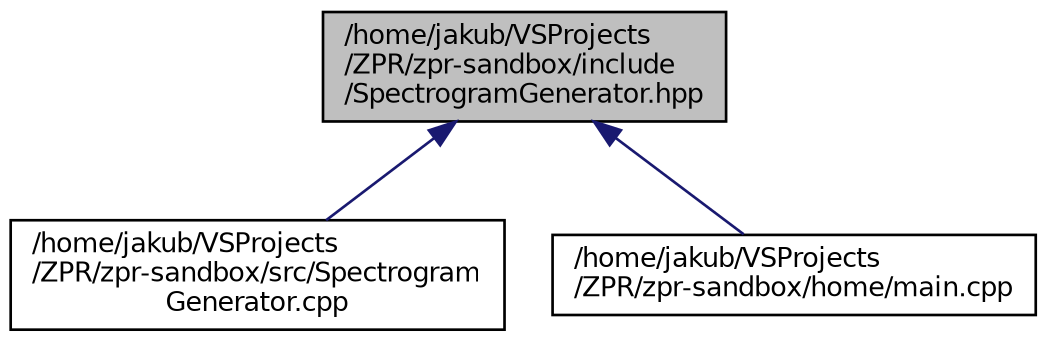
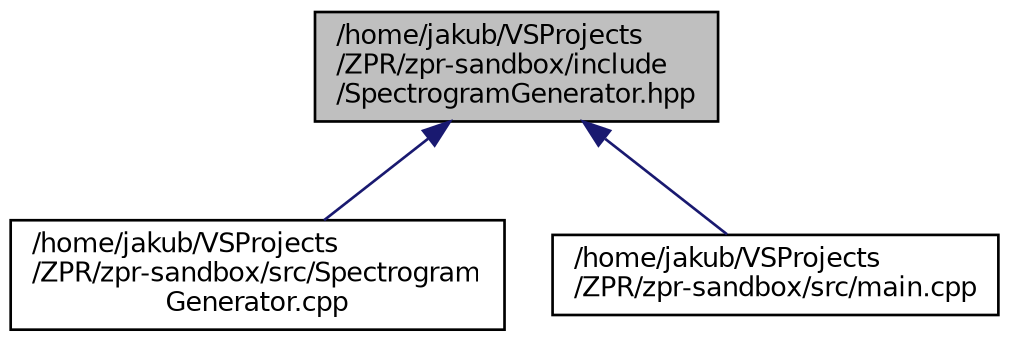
node "/home/jakub/VSProjects /ZPR/zpr-sandbox/home/main.cpp": label "/home/jakub/VSProjects /ZPR/zpr-sandbox/home/main.cpp" -> "/home/jakub/VSProjects /ZPR/zpr-sandbox/src/main.cpp"
